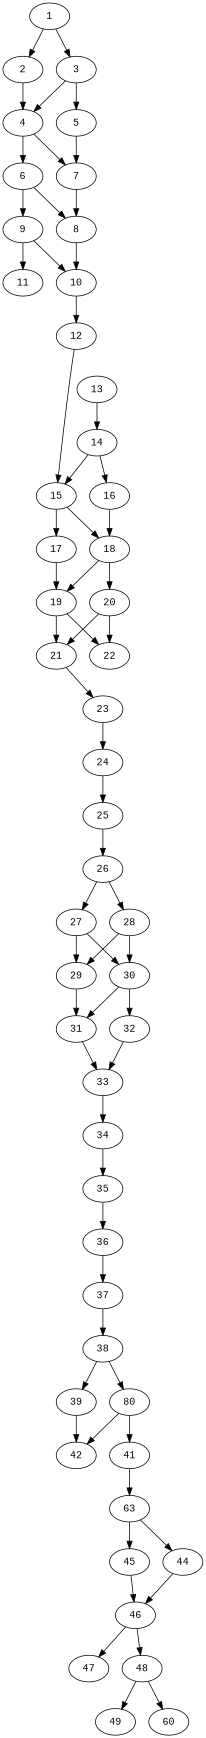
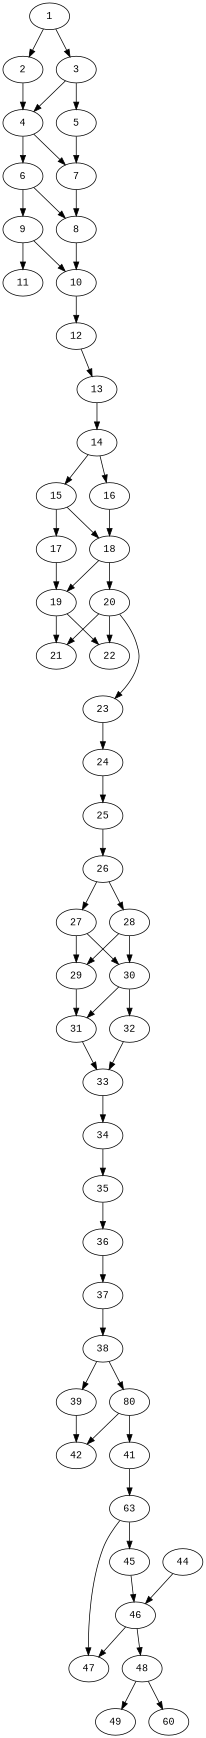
edge "12" -> "15": now "12" -> "13"
edge "21" -> "23": now "20" -> "23"
edge "63" -> "44": now "63" -> "47"
